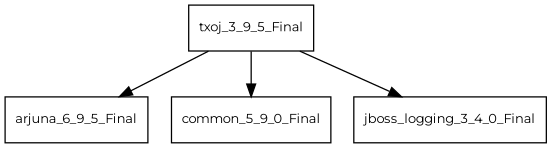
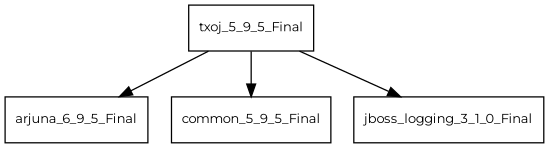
node "txoj_3_9_5_Final": label "txoj_3_9_5_Final" -> "txoj_5_9_5_Final"
node "common_5_9_0_Final": label "common_5_9_0_Final" -> "common_5_9_5_Final"
node "jboss_logging_3_4_0_Final": label "jboss_logging_3_4_0_Final" -> "jboss_logging_3_1_0_Final"
